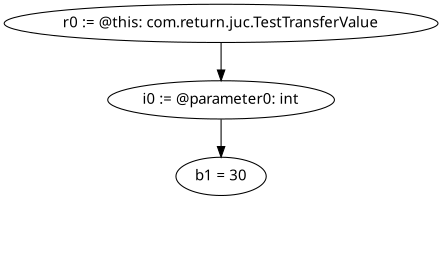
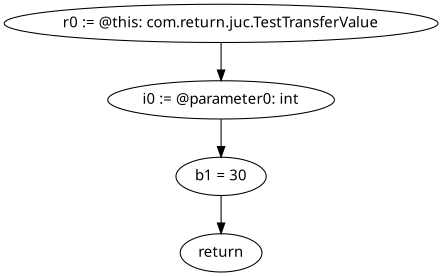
node "return": added
